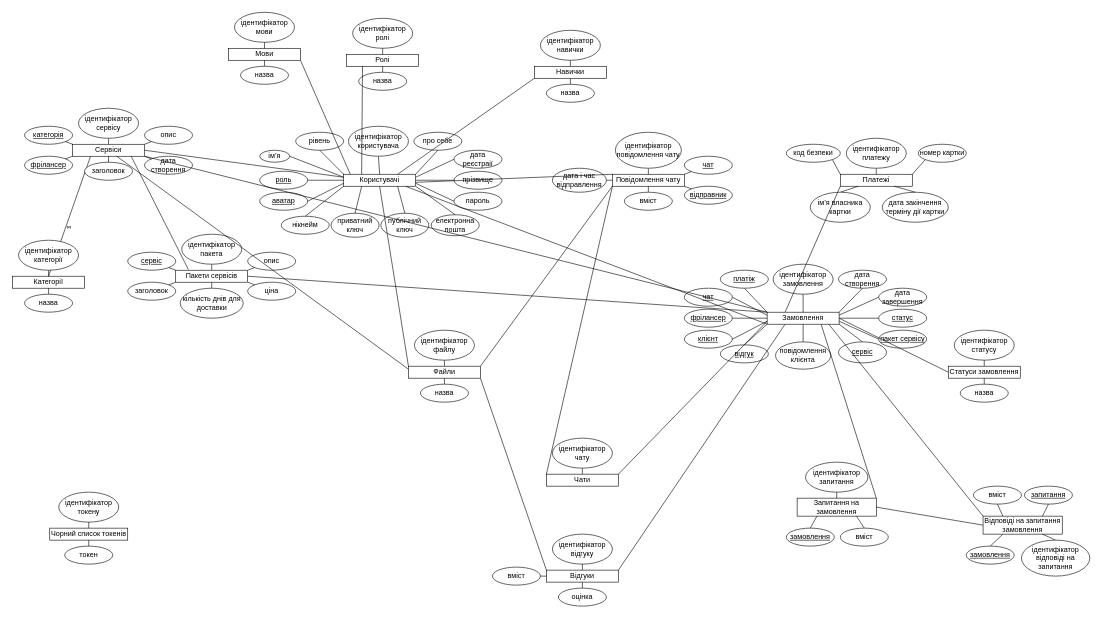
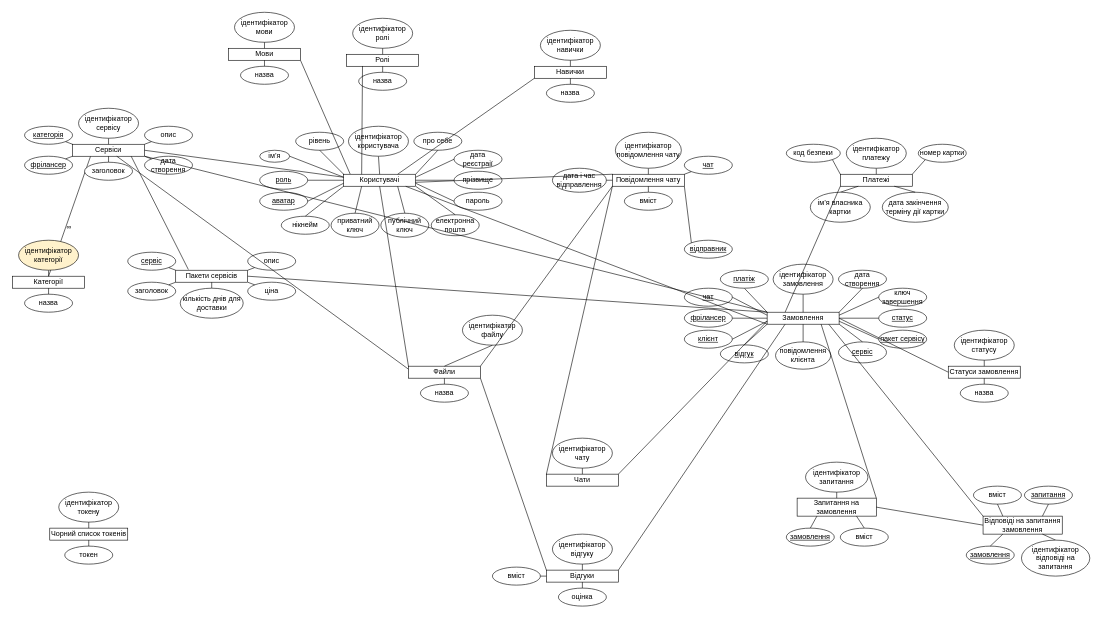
node "відправник": moved (708, 195) -> (708, 249)
node "ідентифікатор пакета": removed
node "ідентифікатор категорії": fillcolor #ffffff -> #fff2cc
edge "ідентифікатор пакета" -- "Пакети сервісів": removed
node "дата завершення": label "дата завершення" -> "ключ завершення"
node "ідентифікатор файлу": moved (444, 345) -> (492, 330)
